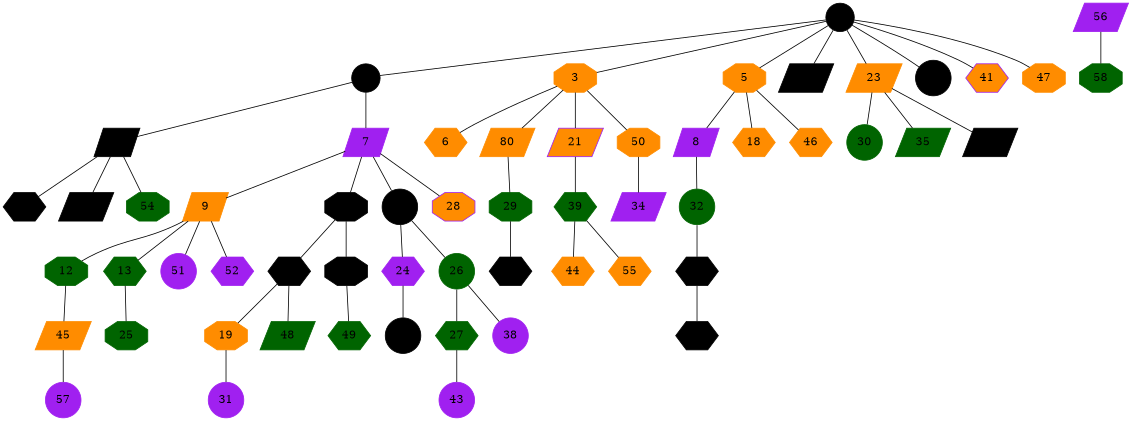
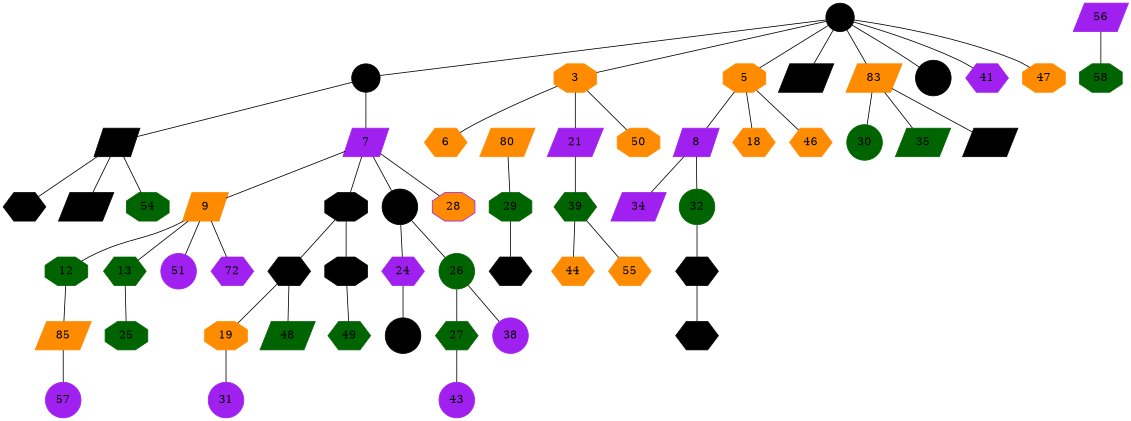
node "23": label "23" -> "83"
node "41": fillcolor darkorange -> purple
edge "3" -- "80": removed
node "21": fillcolor darkorange -> purple
edge "50" -- "34": now "8" -- "34"
node "52": label "52" -> "72"
node "45": label "45" -> "85"
